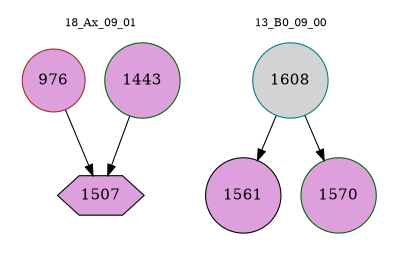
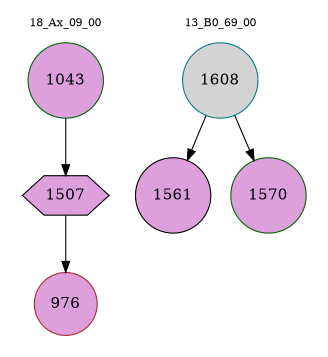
cluster "18_Ax_09_01": label "18_Ax_09_01" -> "18_Ax_09_00"
cluster "13_B0_09_00": label "13_B0_09_00" -> "13_B0_69_00"
node "1443": label "1443" -> "1043"
edge "976" -> "1507": reversed
